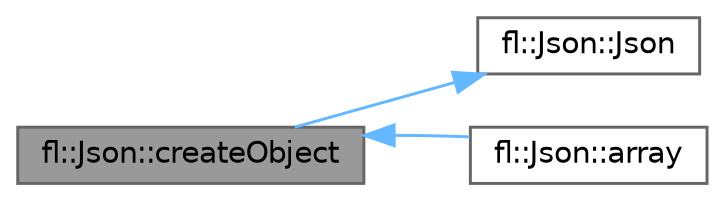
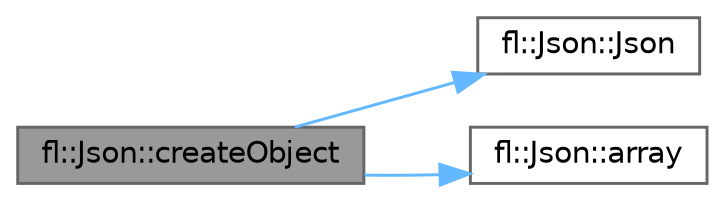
edge "fl::Json::array" -> "fl::Json::createObject": reversed
